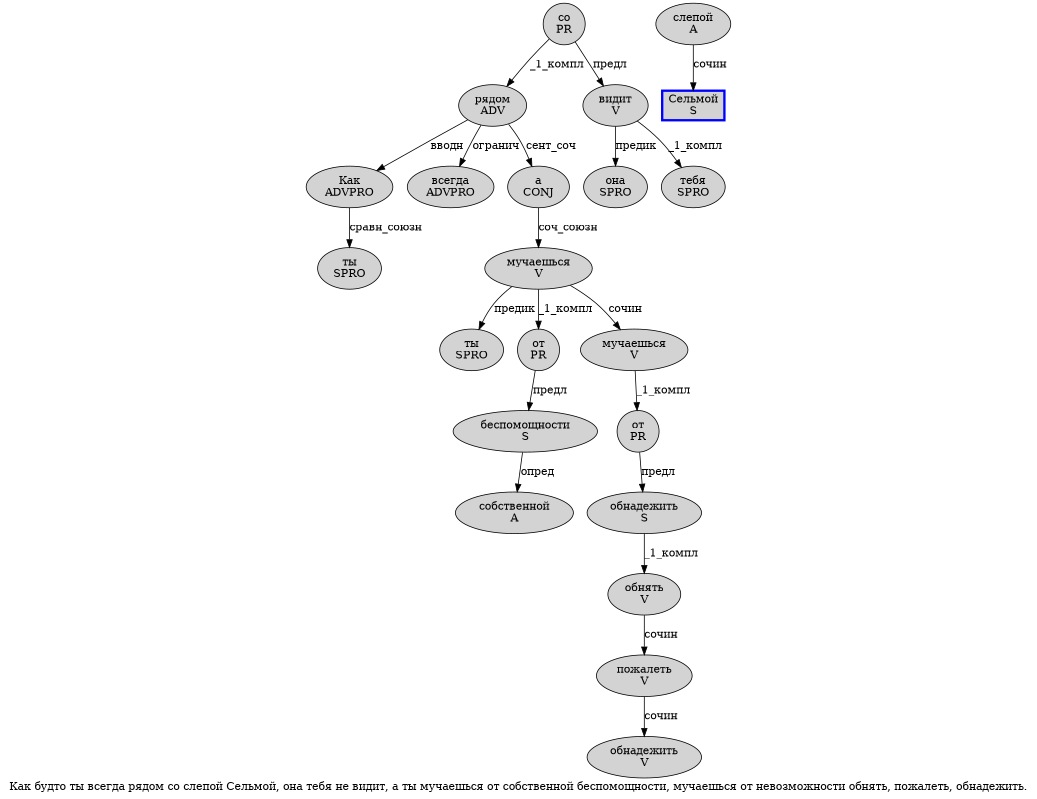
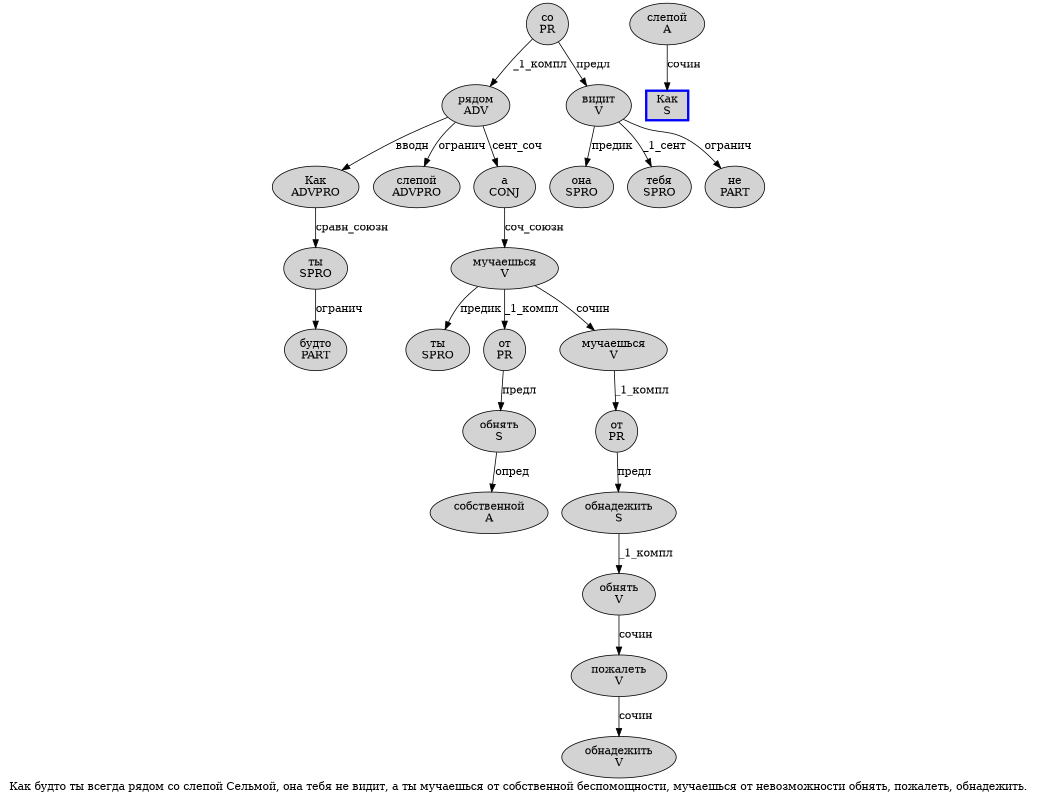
node "Сельмой S": label "Сельмой S" -> "Как S"
edge "видит V" -> "тебя SPRO": label "_1_компл" -> "_1_сент"
node "всегда ADVPRO": label "всегда ADVPRO" -> "слепой ADVPRO"
node "не PART": added
node "будто PART": added
node "беспомощности S": label "беспомощности S" -> "обнять S"
